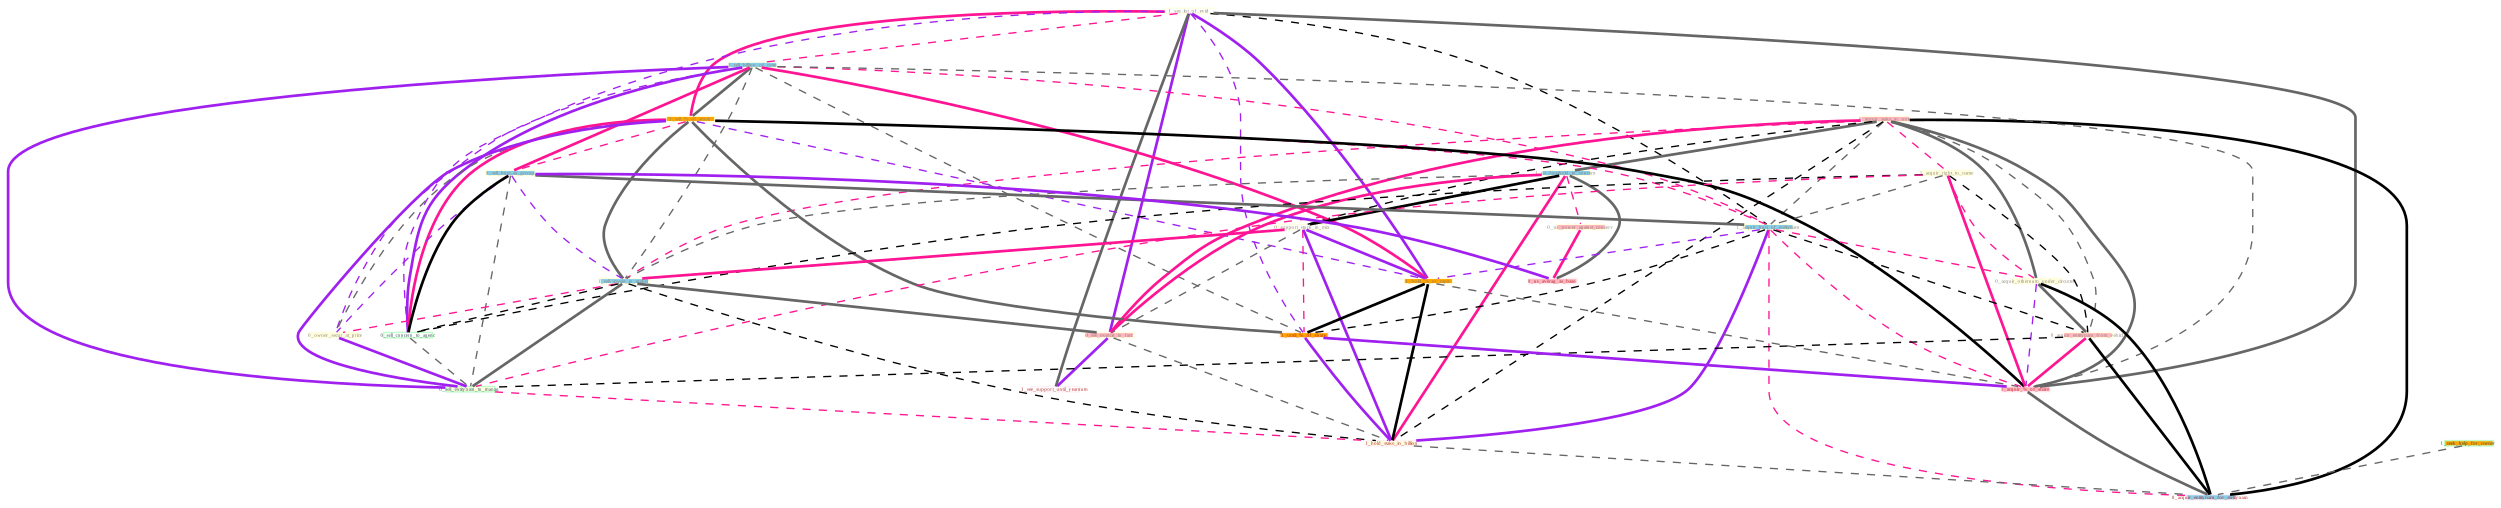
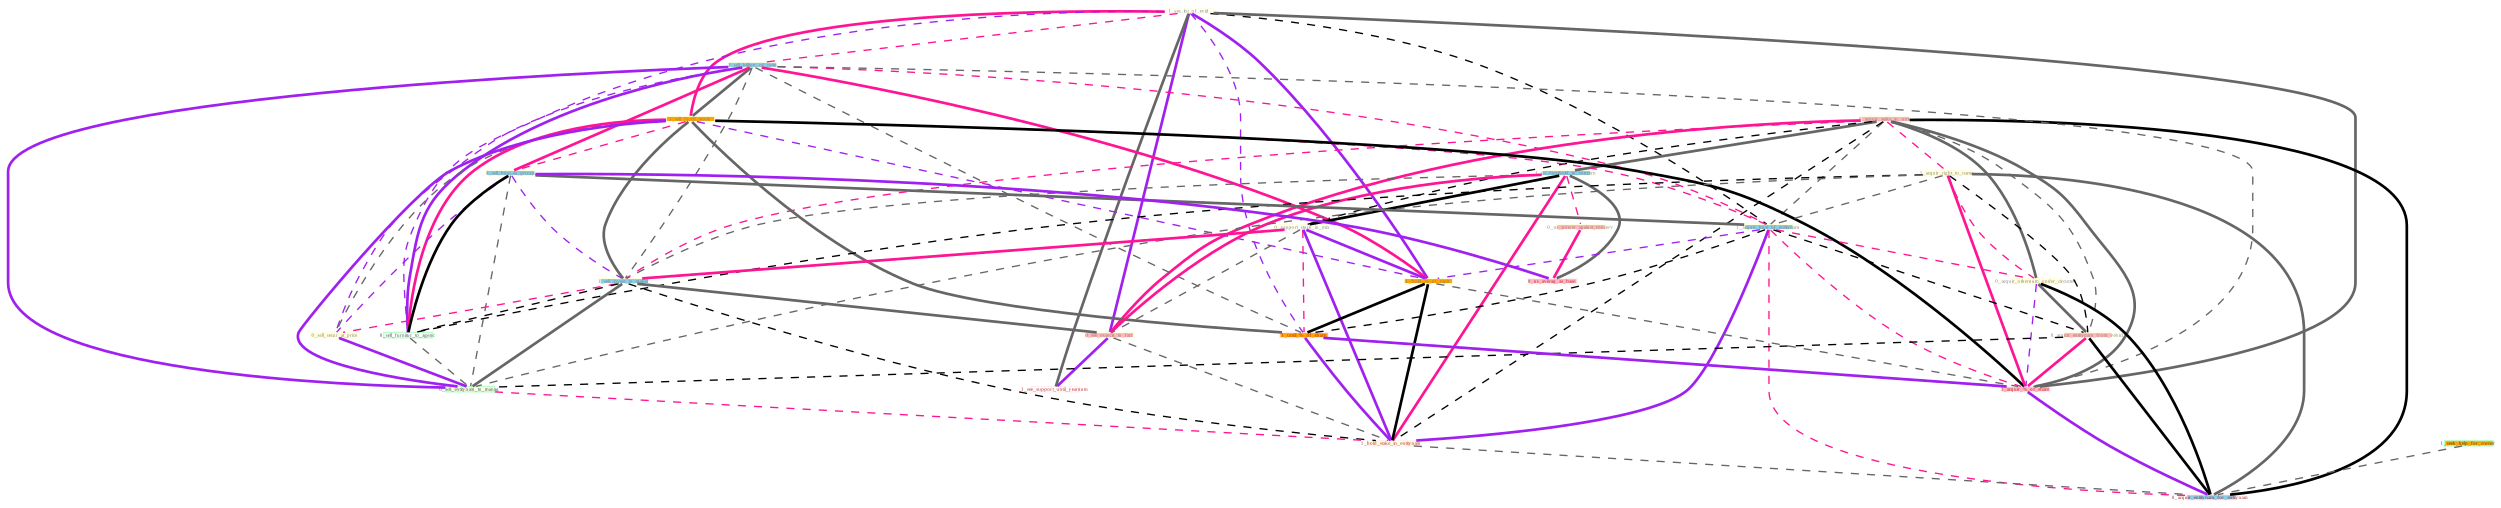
edge "1_acquir_right_to_name" -- "0_acquir_entitynam_for_entitynam": added
edge "1_acquir_right_to_name" -- "0_sell_entitynam_to_manag": color deeppink -> gray40
node "0_owner_secur_at_price": label "0_owner_secur_at_price" -> "0_sell_secur_at_price"
node "0_sell_concern_to_agenc": label "0_sell_concern_to_agenc" -> "0_sell_furnitur_to_agenc"
node "1_hold_stake_in_billion": label "1_hold_stake_in_billion" -> "1_hold_stake_in_entitynam"
edge "1_acquir_%_of_share" -- "0_acquir_entitynam_for_entitynam": color gray40 -> purple
